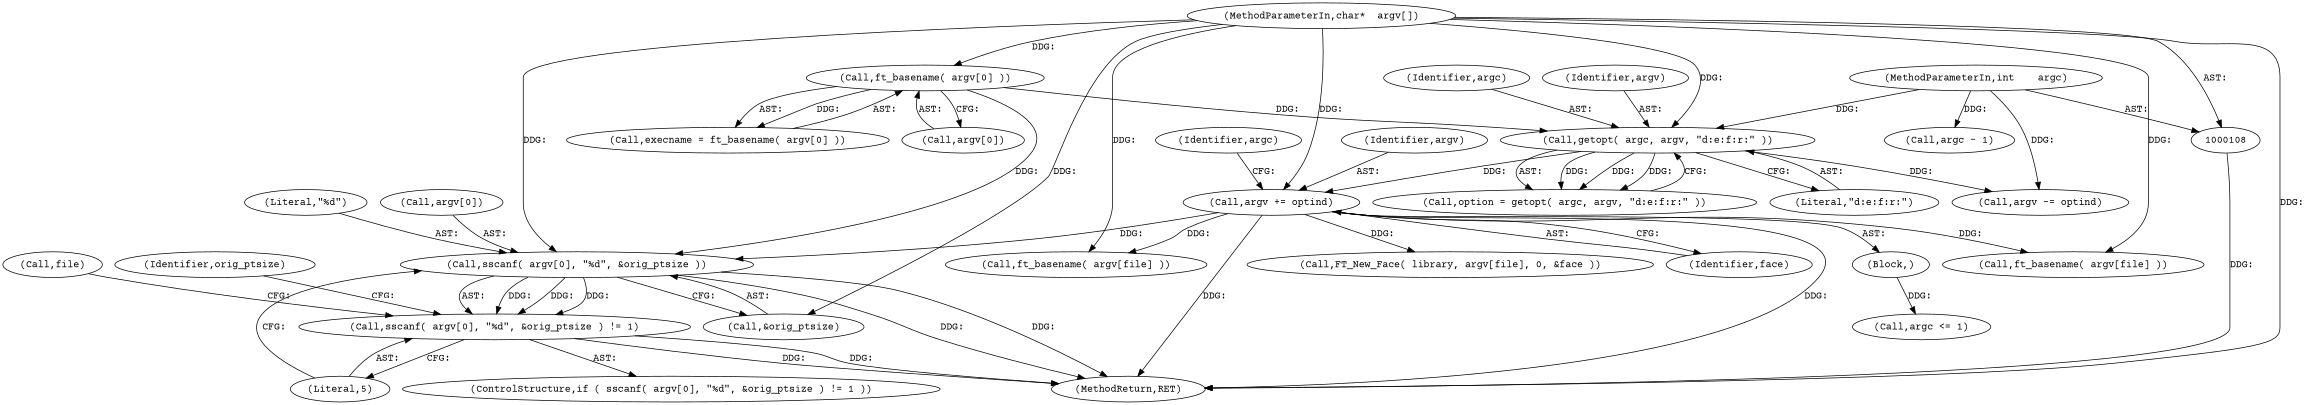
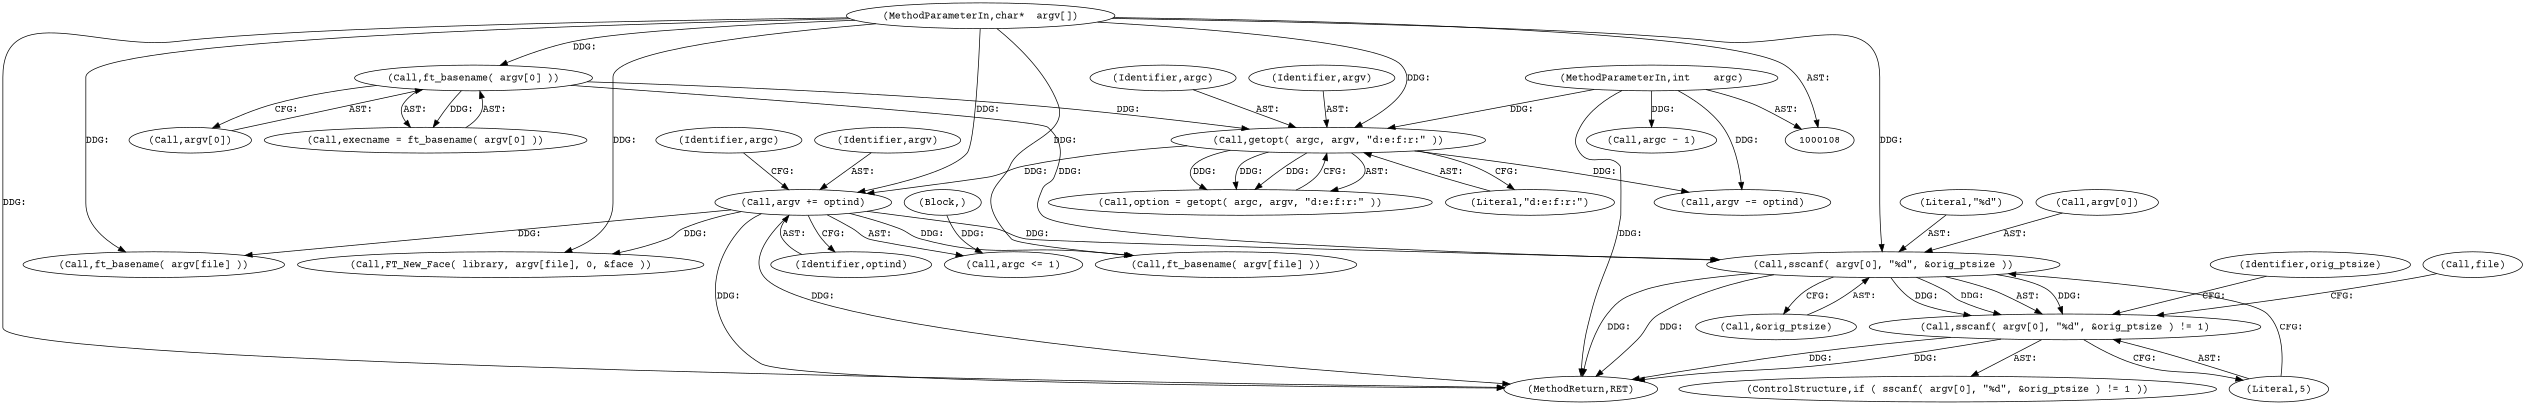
edge "(MethodParameterIn,char*  argv[])" -> "(Call,&orig_ptsize)": now "(MethodParameterIn,char*  argv[])" -> "(Call,FT_New_Face( library, argv[file], 0, &face ))"
edge "(Call,argv += optind)" -> "(Block,)": now "(Call,argv += optind)" -> "(Call,argc <= 1)"
node "(Identifier,face)": label "(Identifier,face)" -> "(Identifier,optind)"
edge "1000108" -> "(MethodReturn,RET)": now "(MethodParameterIn,int    argc)" -> "(MethodReturn,RET)"
